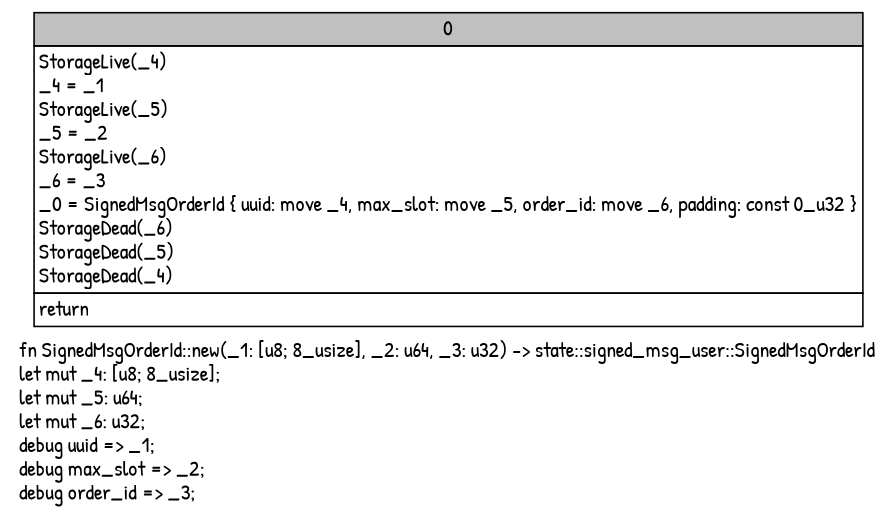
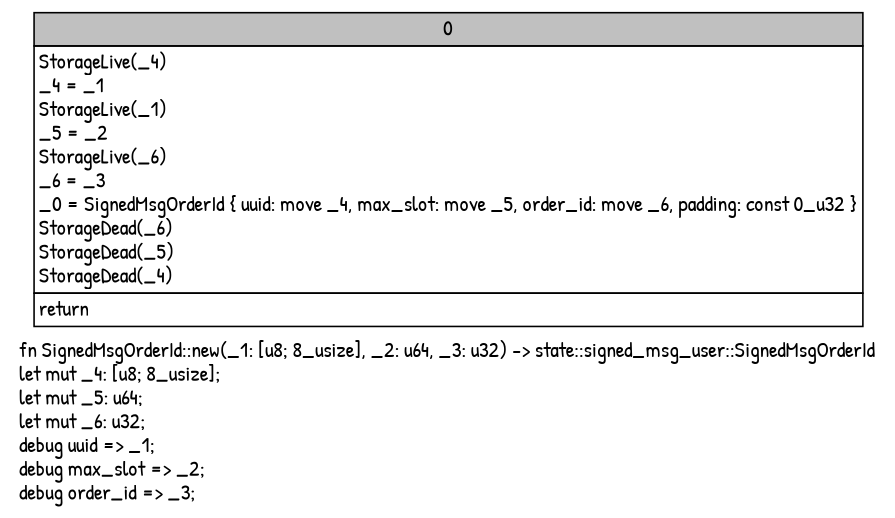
node "0": text "StorageLive(_5)" -> "StorageLive(_1)"
